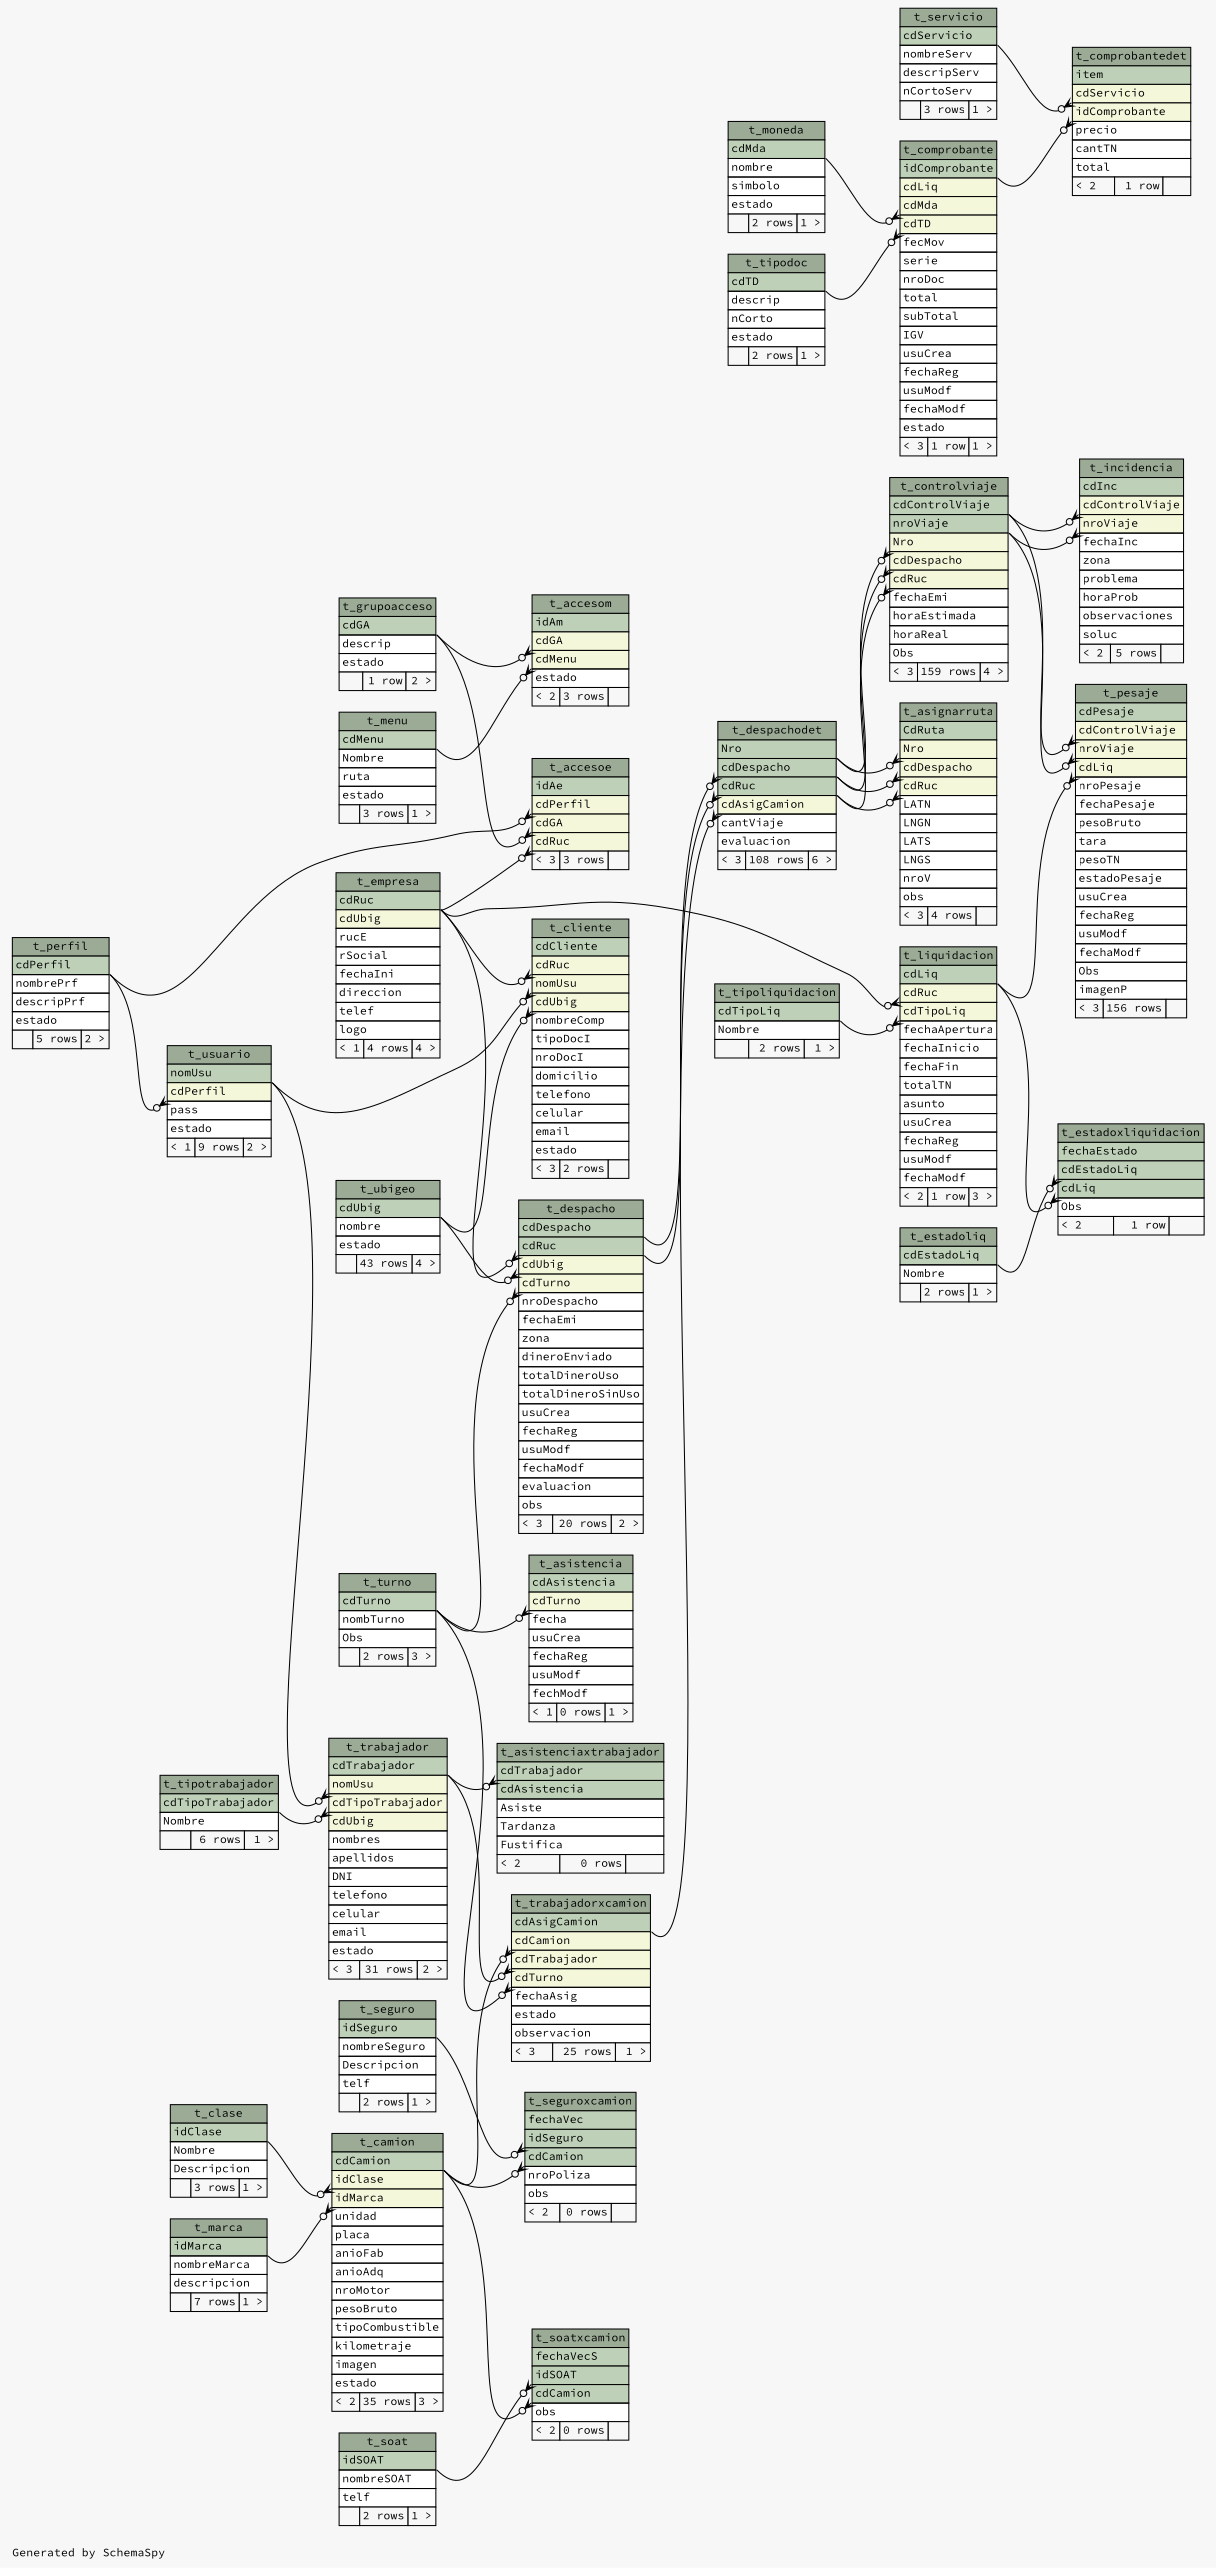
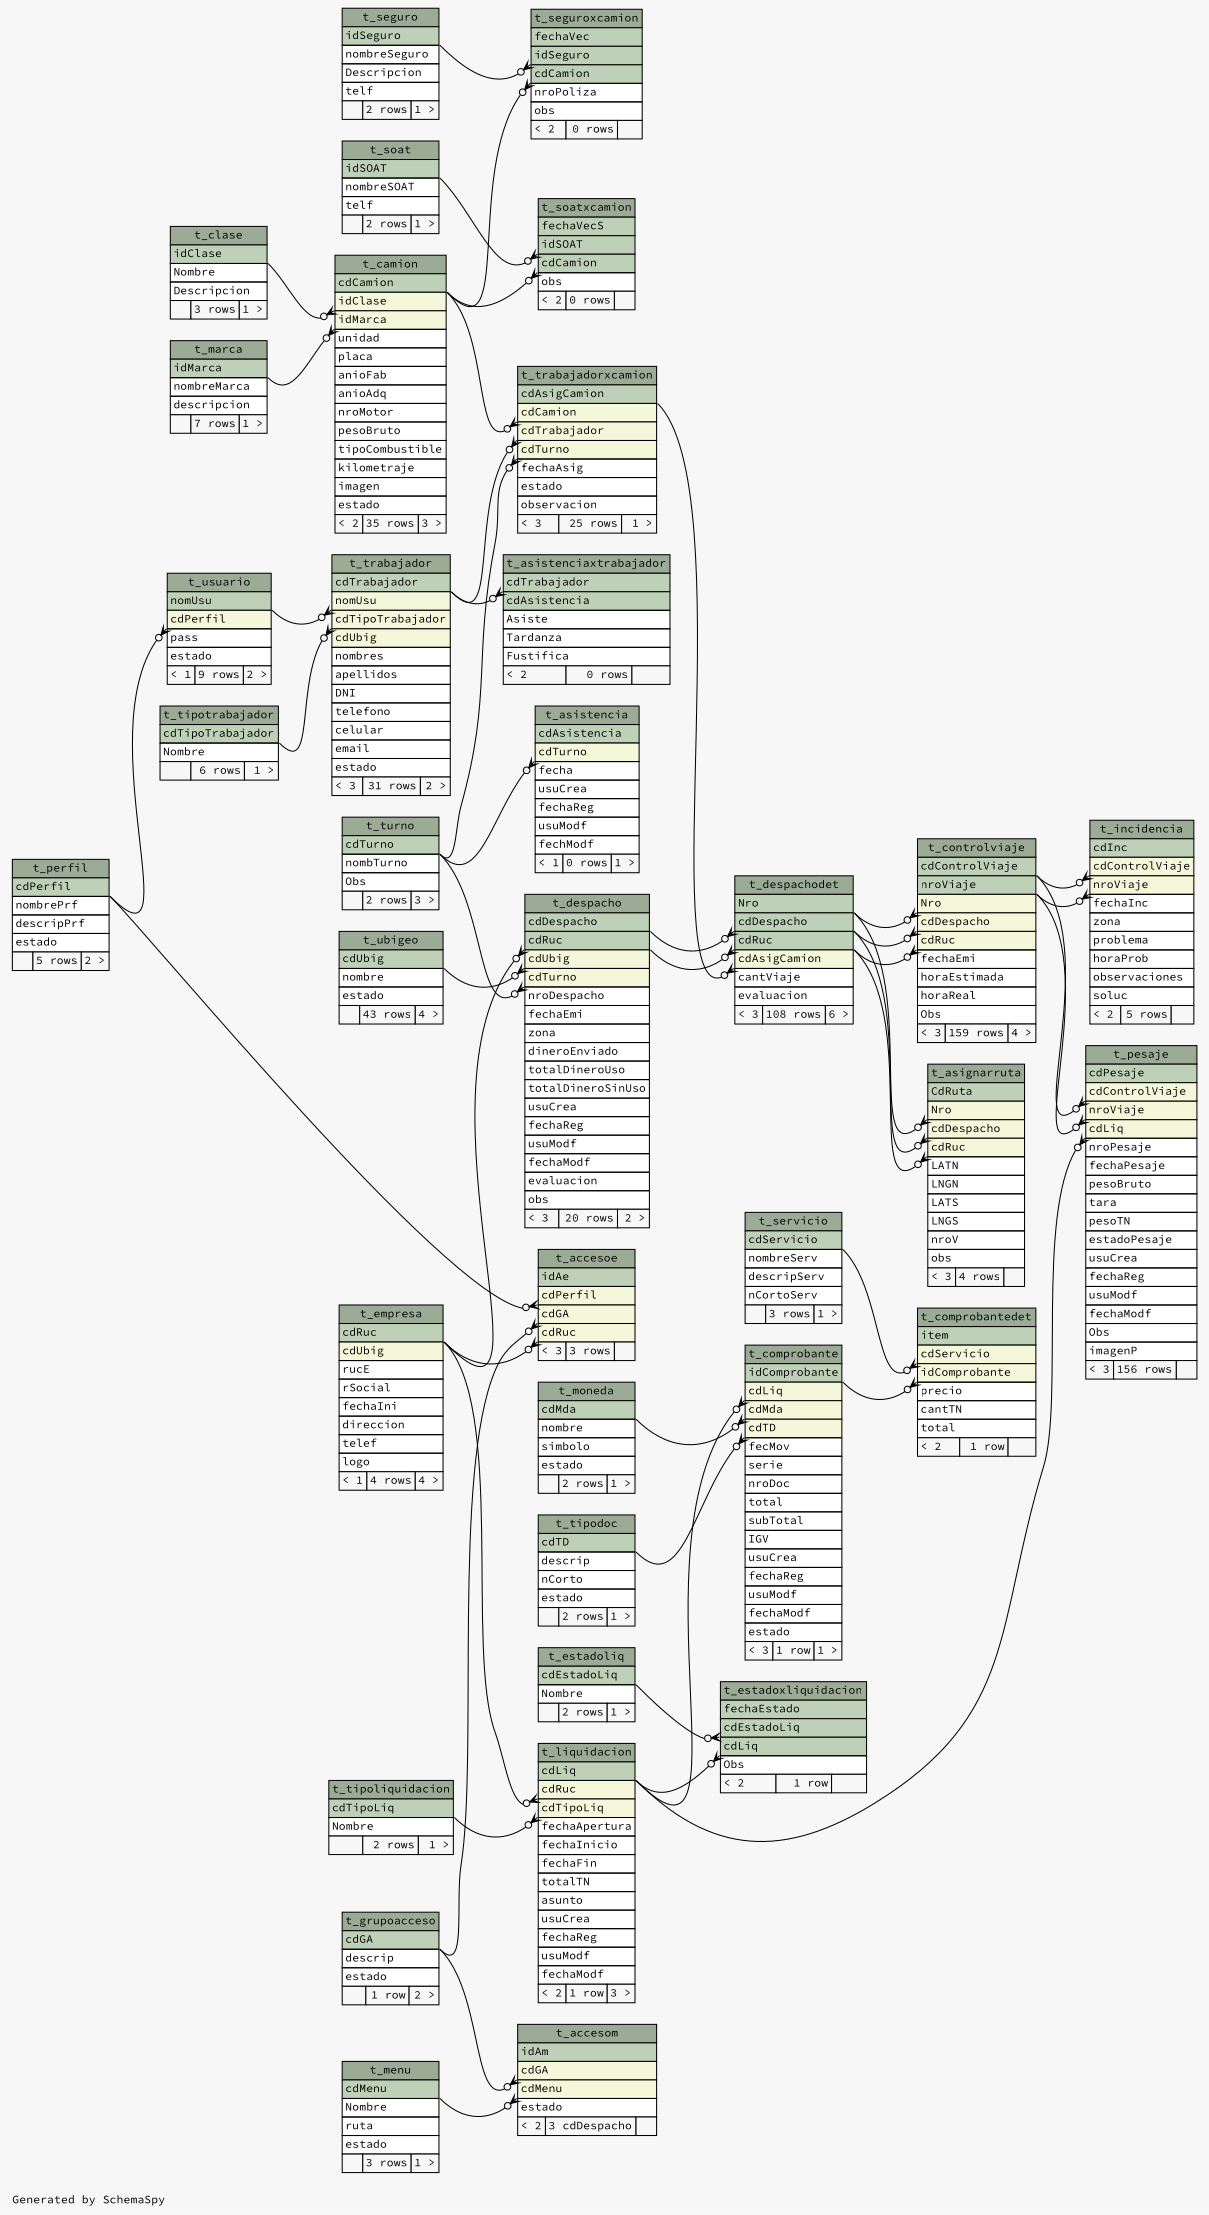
node "t_accesom": text "3 rows" -> "3 cdDespacho"
node "t_cliente": removed
edge "t_liquidacion" -> "t_comprobante": added
